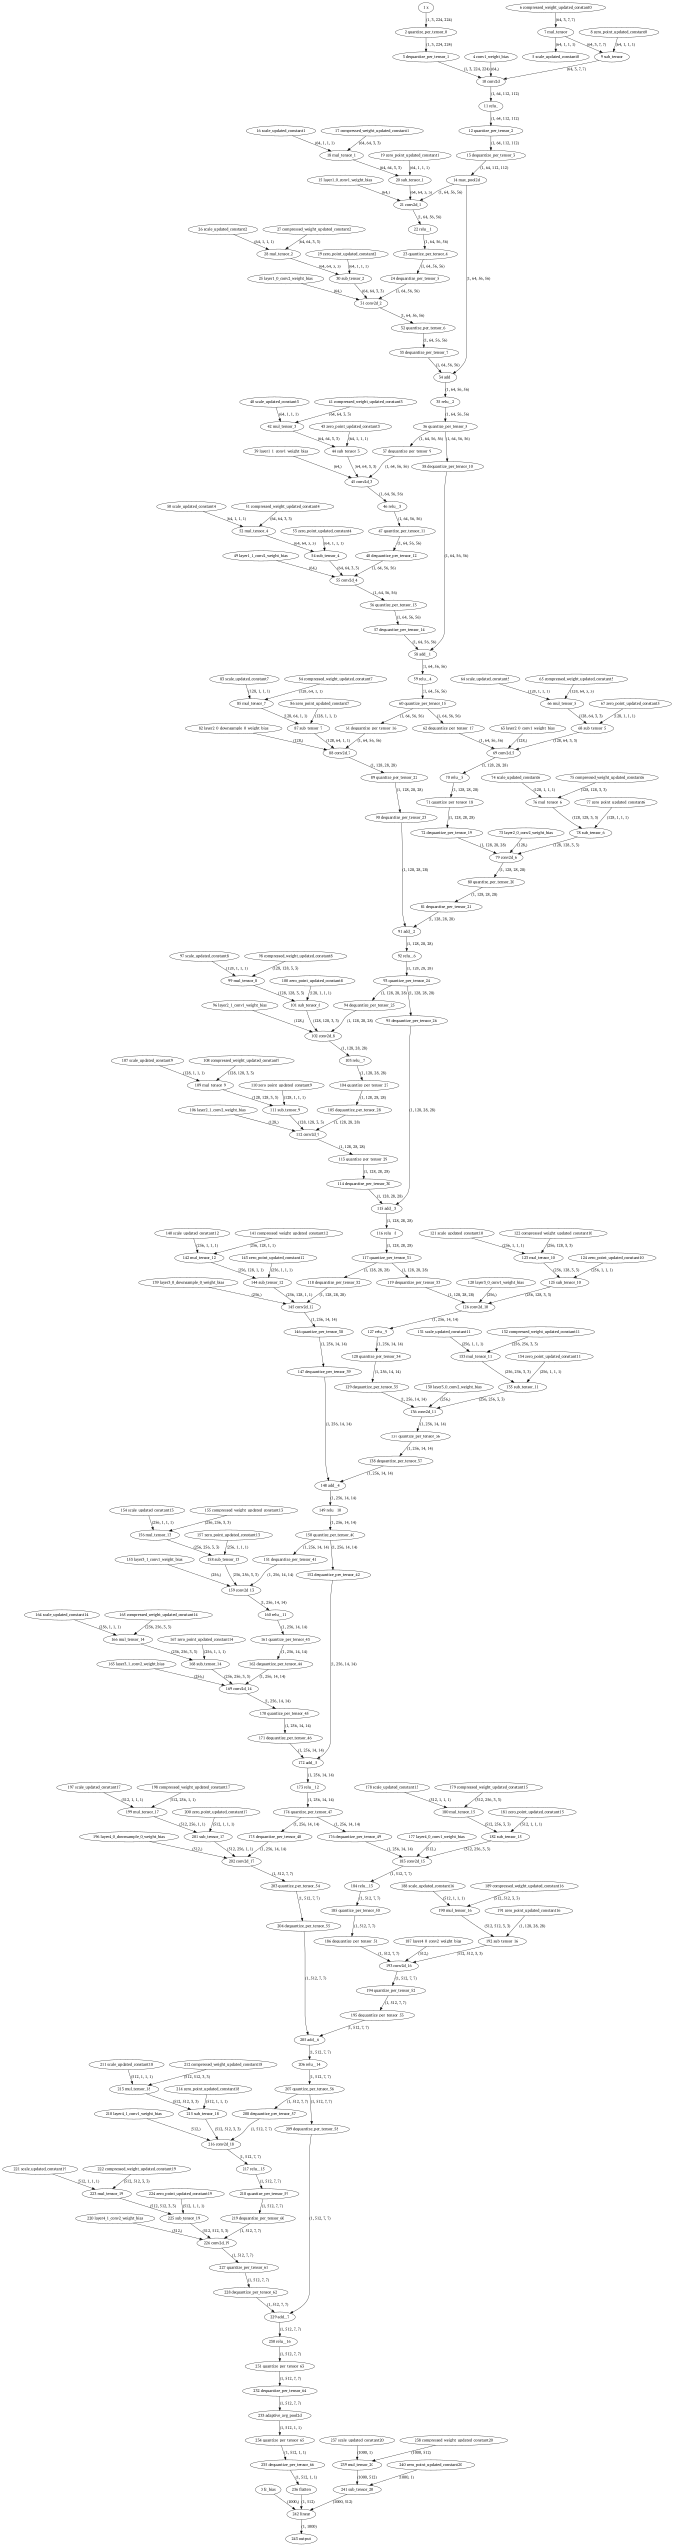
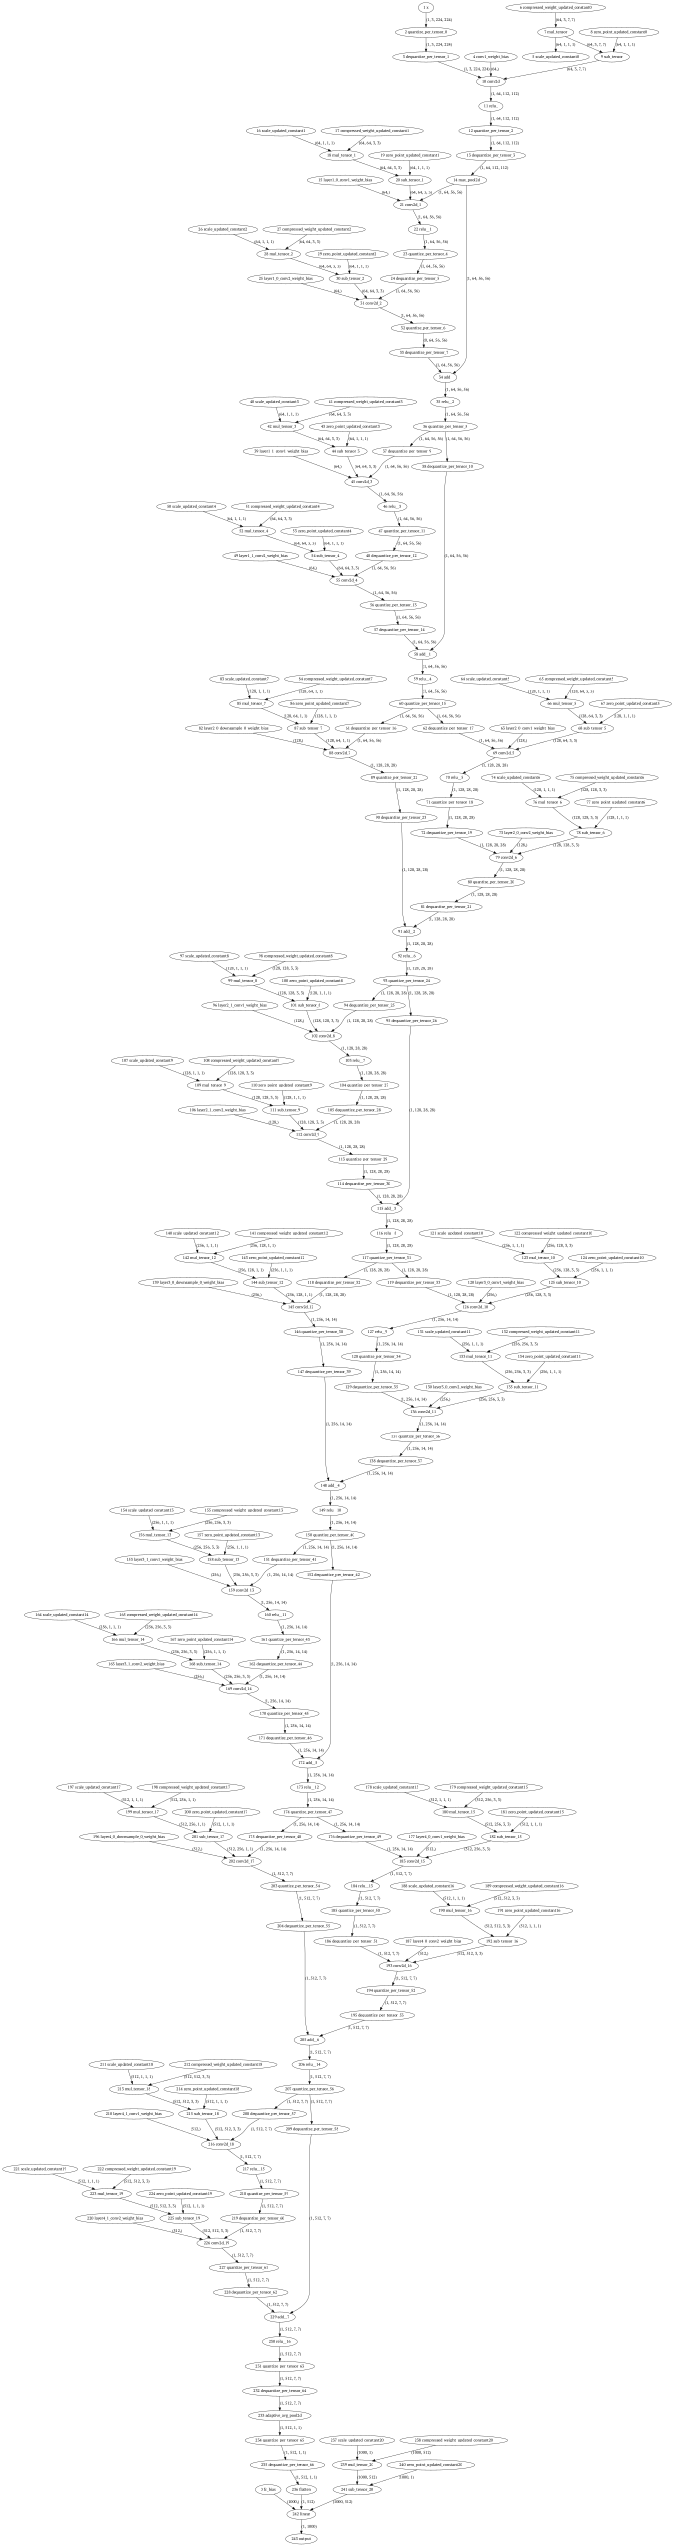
edge "32 quantize_per_tensor_6" -> "33 dequantize_per_tensor_7": label "(1, 64, 56, 56)" -> "(0, 64, 56, 56)"
edge "191 zero_point_updated_constant16" -> "192 sub_tensor_16": label "(1, 128, 28, 28)" -> "(512, 1, 1, 1)"
